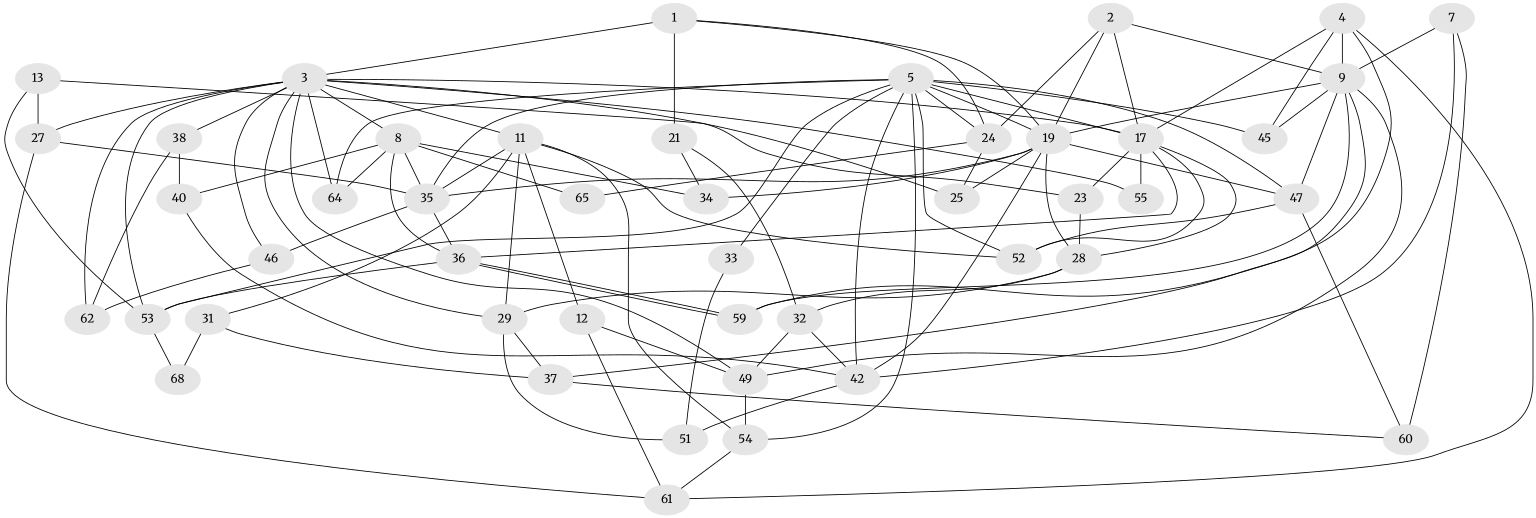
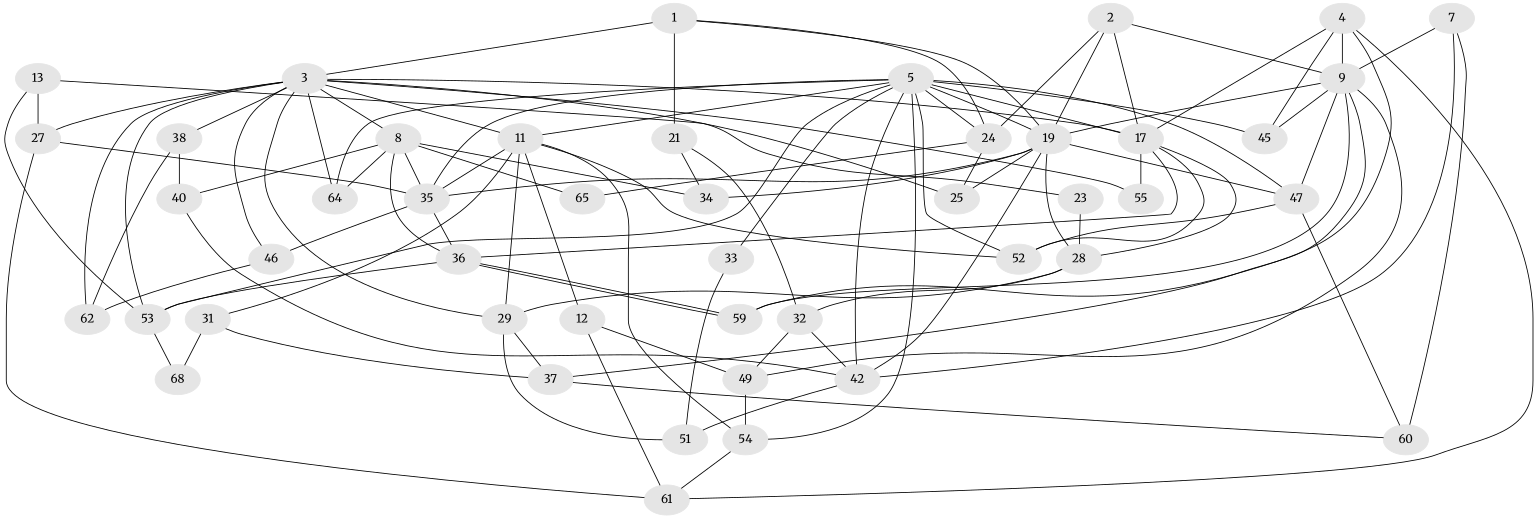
edge "5" -- "11": added
edge "17" -- "23": removed
edge "3" -- "49": removed
